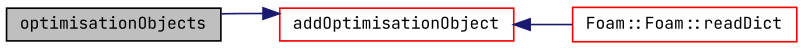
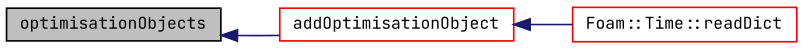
edge "optimisationObjects" -> "addOptimisationObject": reversed
node "Foam::Foam::readDict": label "Foam::Foam::readDict" -> "Foam::Time::readDict"
